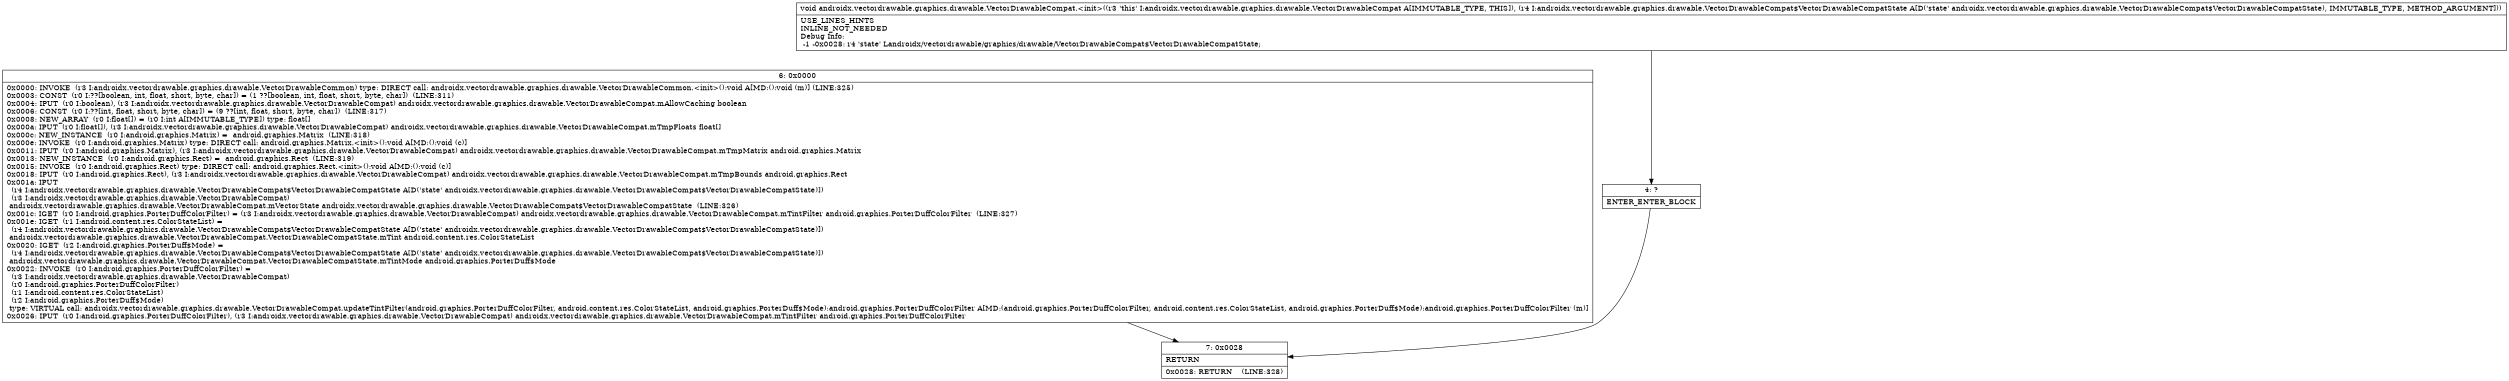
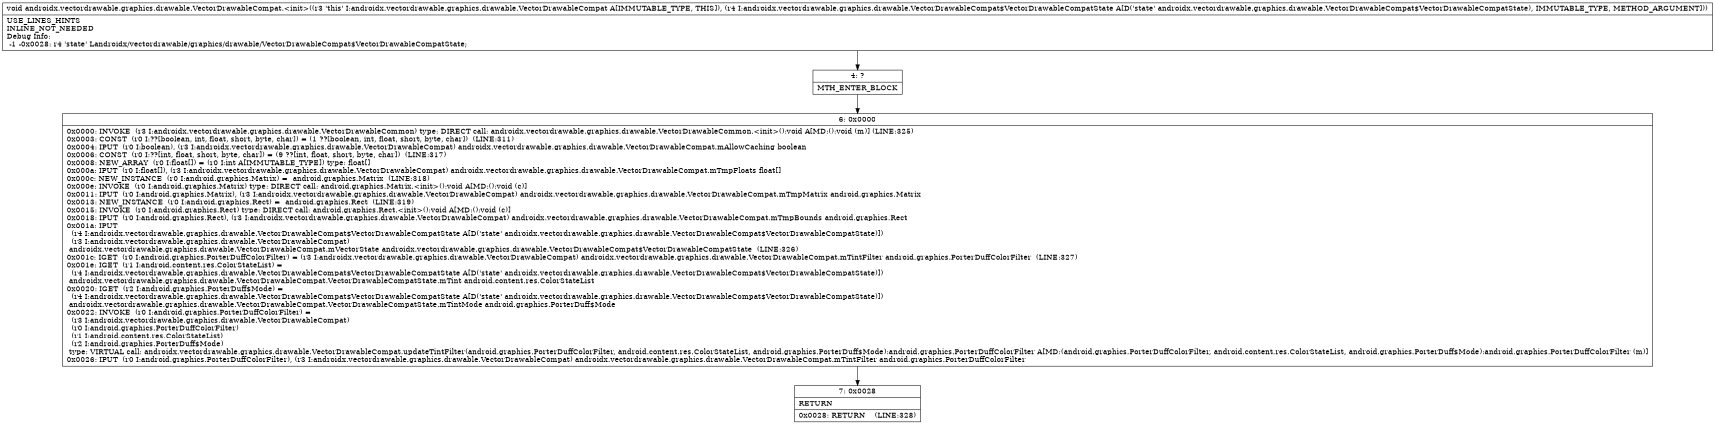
node "4: ?": text "ENTER_ENTER_BLOCK" -> "MTH_ENTER_BLOCK"
edge "4: ?" -> "7: 0x0028": now "4: ?" -> "6: 0x0000"
